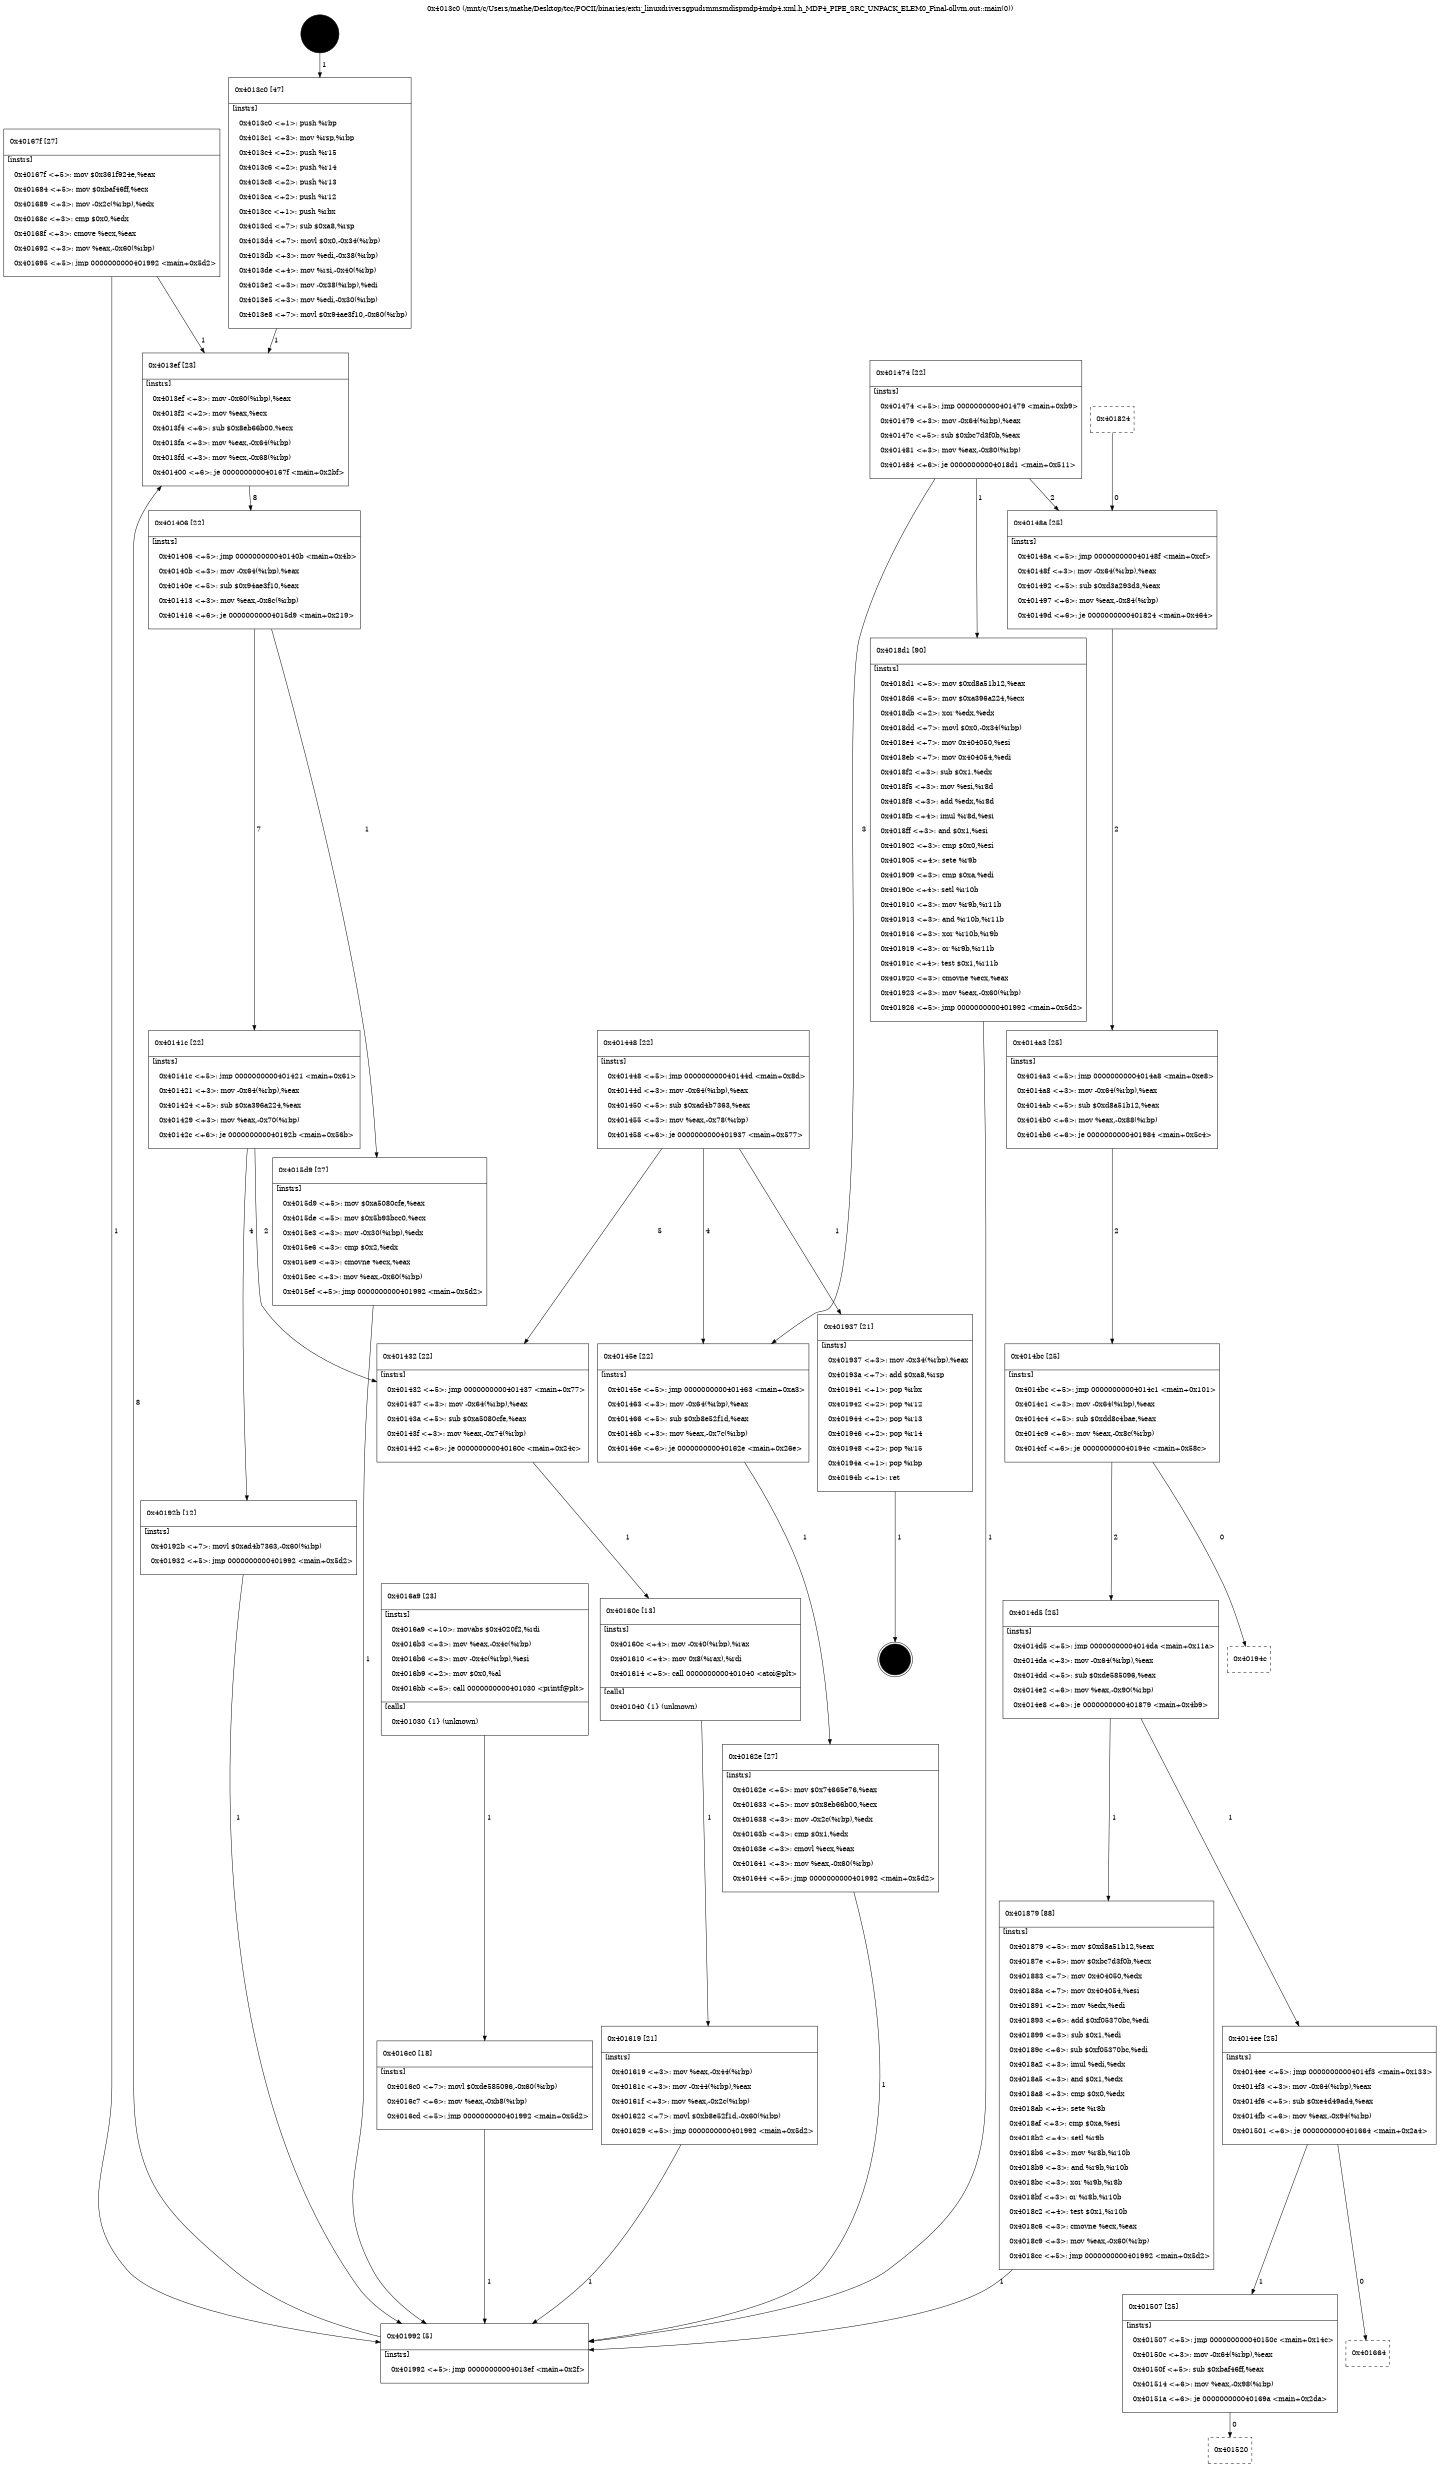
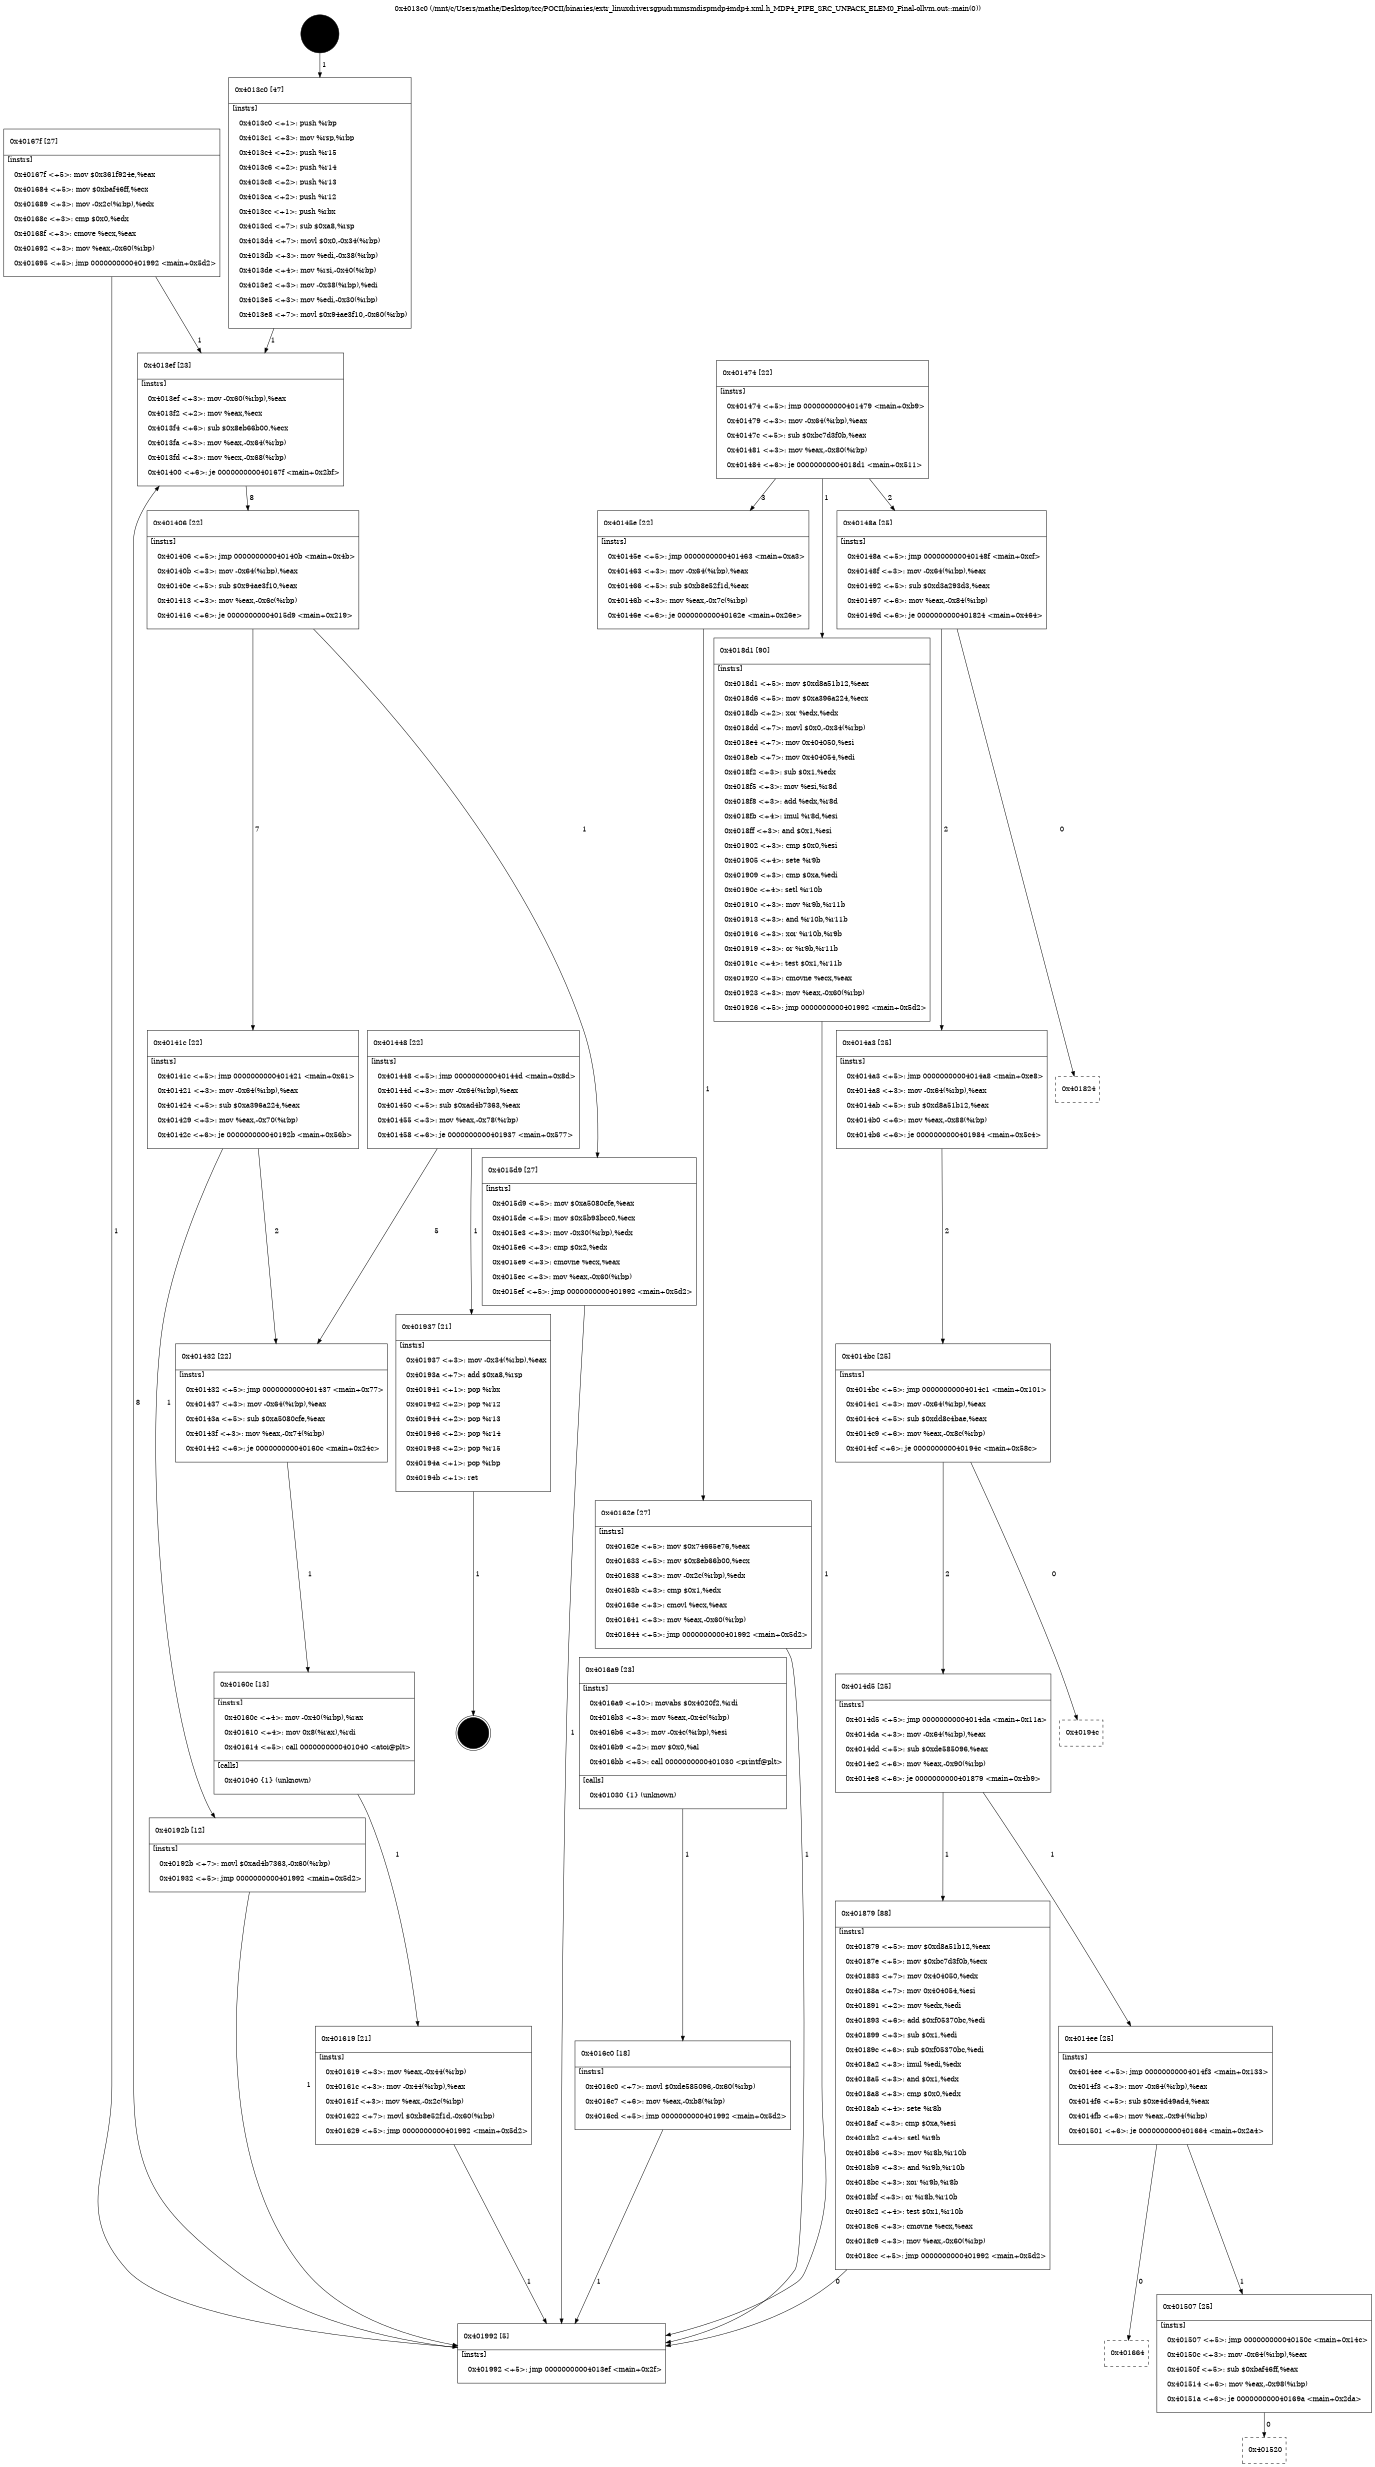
edge "0x401824" -> "0x40148a [25]": reversed
edge "0x40141c [22]" -> "0x40192b [12]": label " 4" -> " 1"
edge "0x401448 [22]" -> "0x40145e [22]": removed, label "4"
edge "0x401879 [88]" -> "0x401992 [5]": label " 1" -> " 0"
